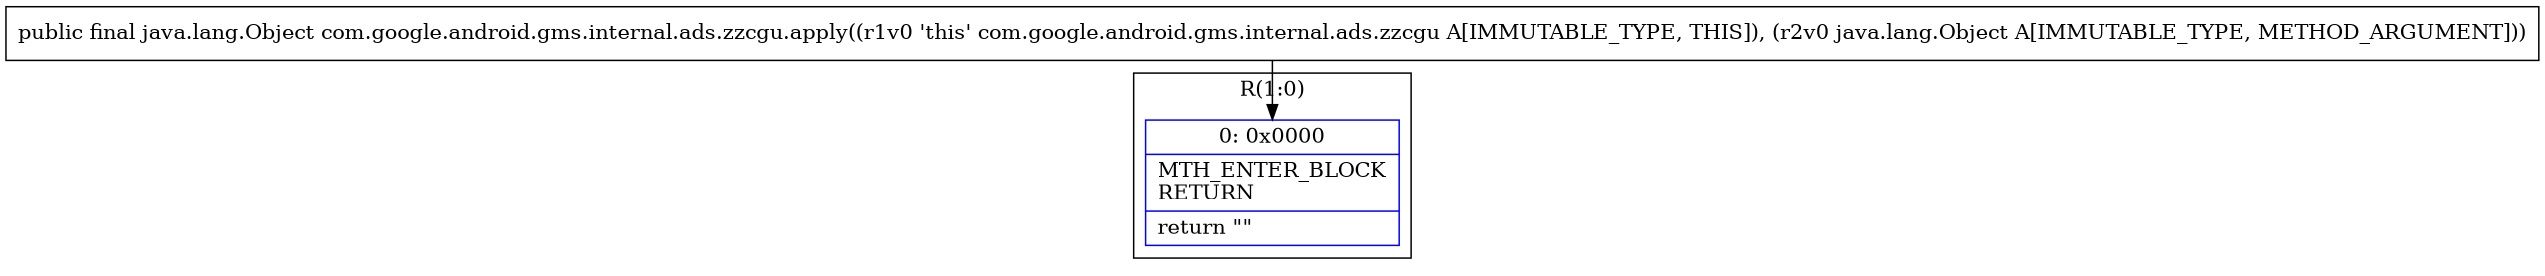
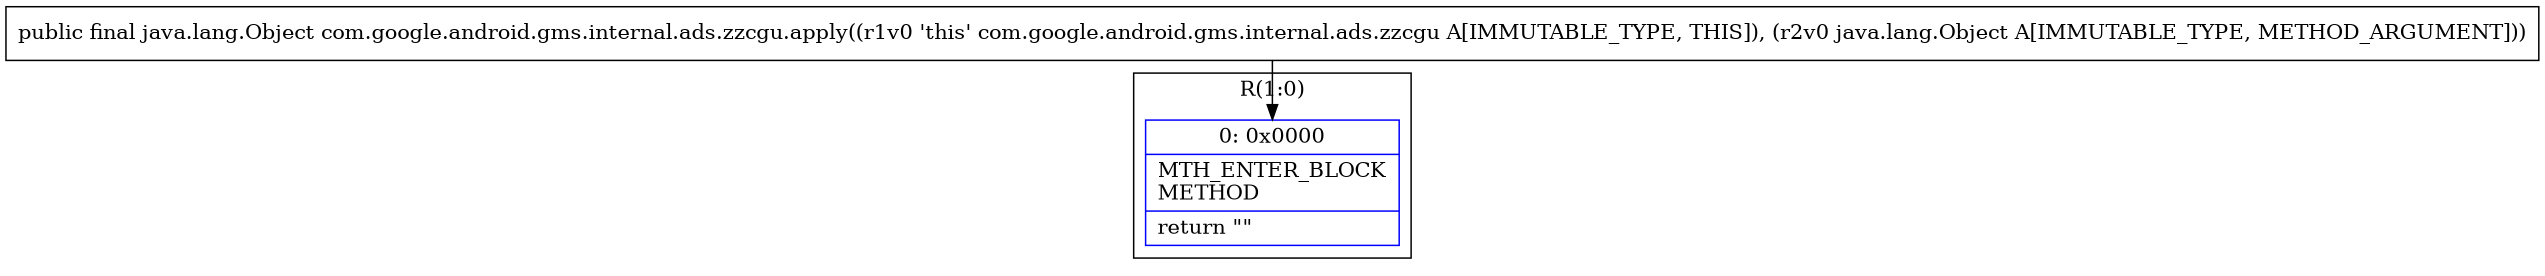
node "0: 0x0000": text "RETURN" -> "METHOD"
